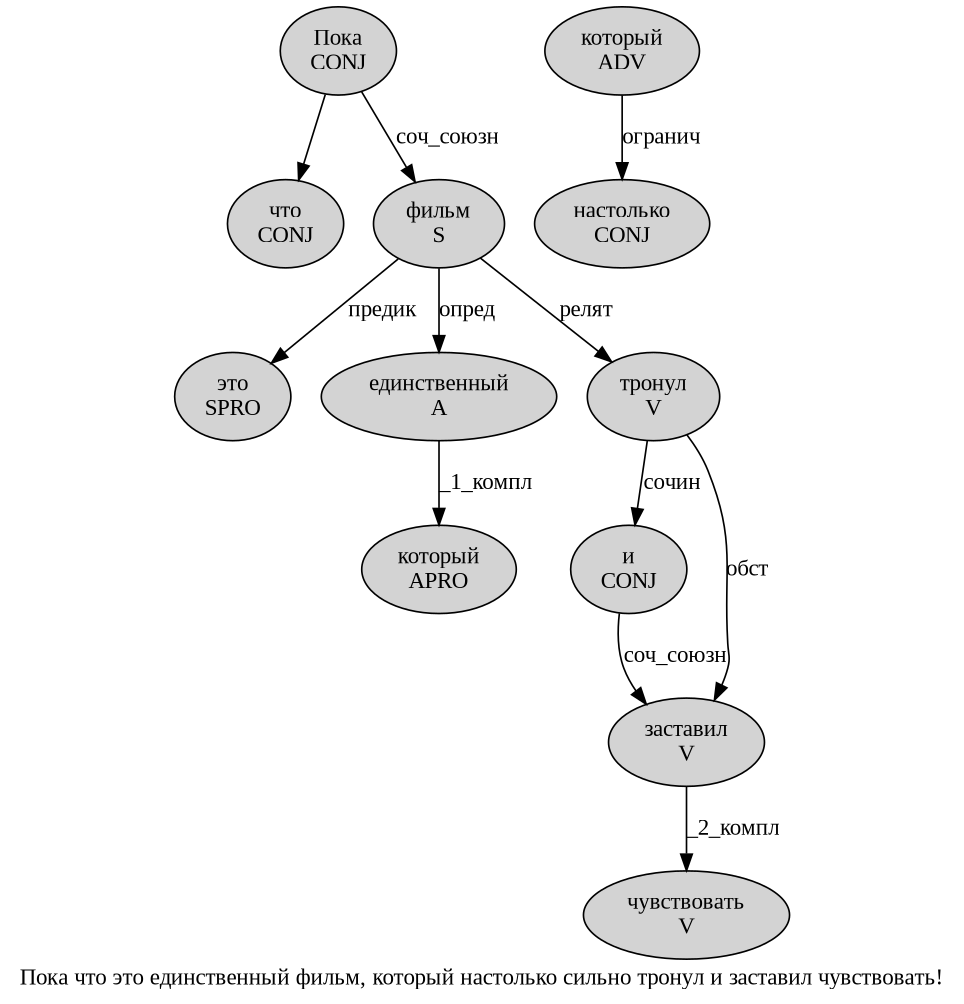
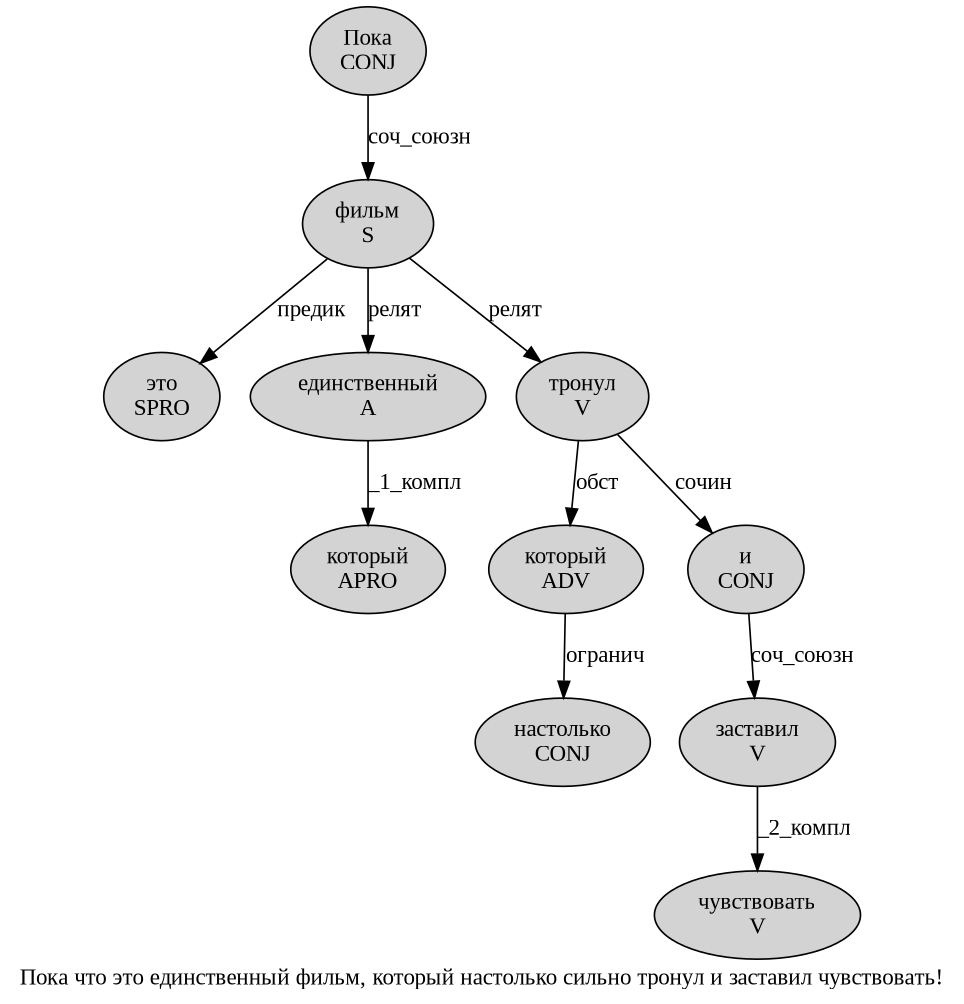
node "что CONJ": removed
edge "фильм S" -> "единственный A": label "опред" -> "релят"
edge "тронул V" -> "заставил V": now "тронул V" -> "который ADV"
